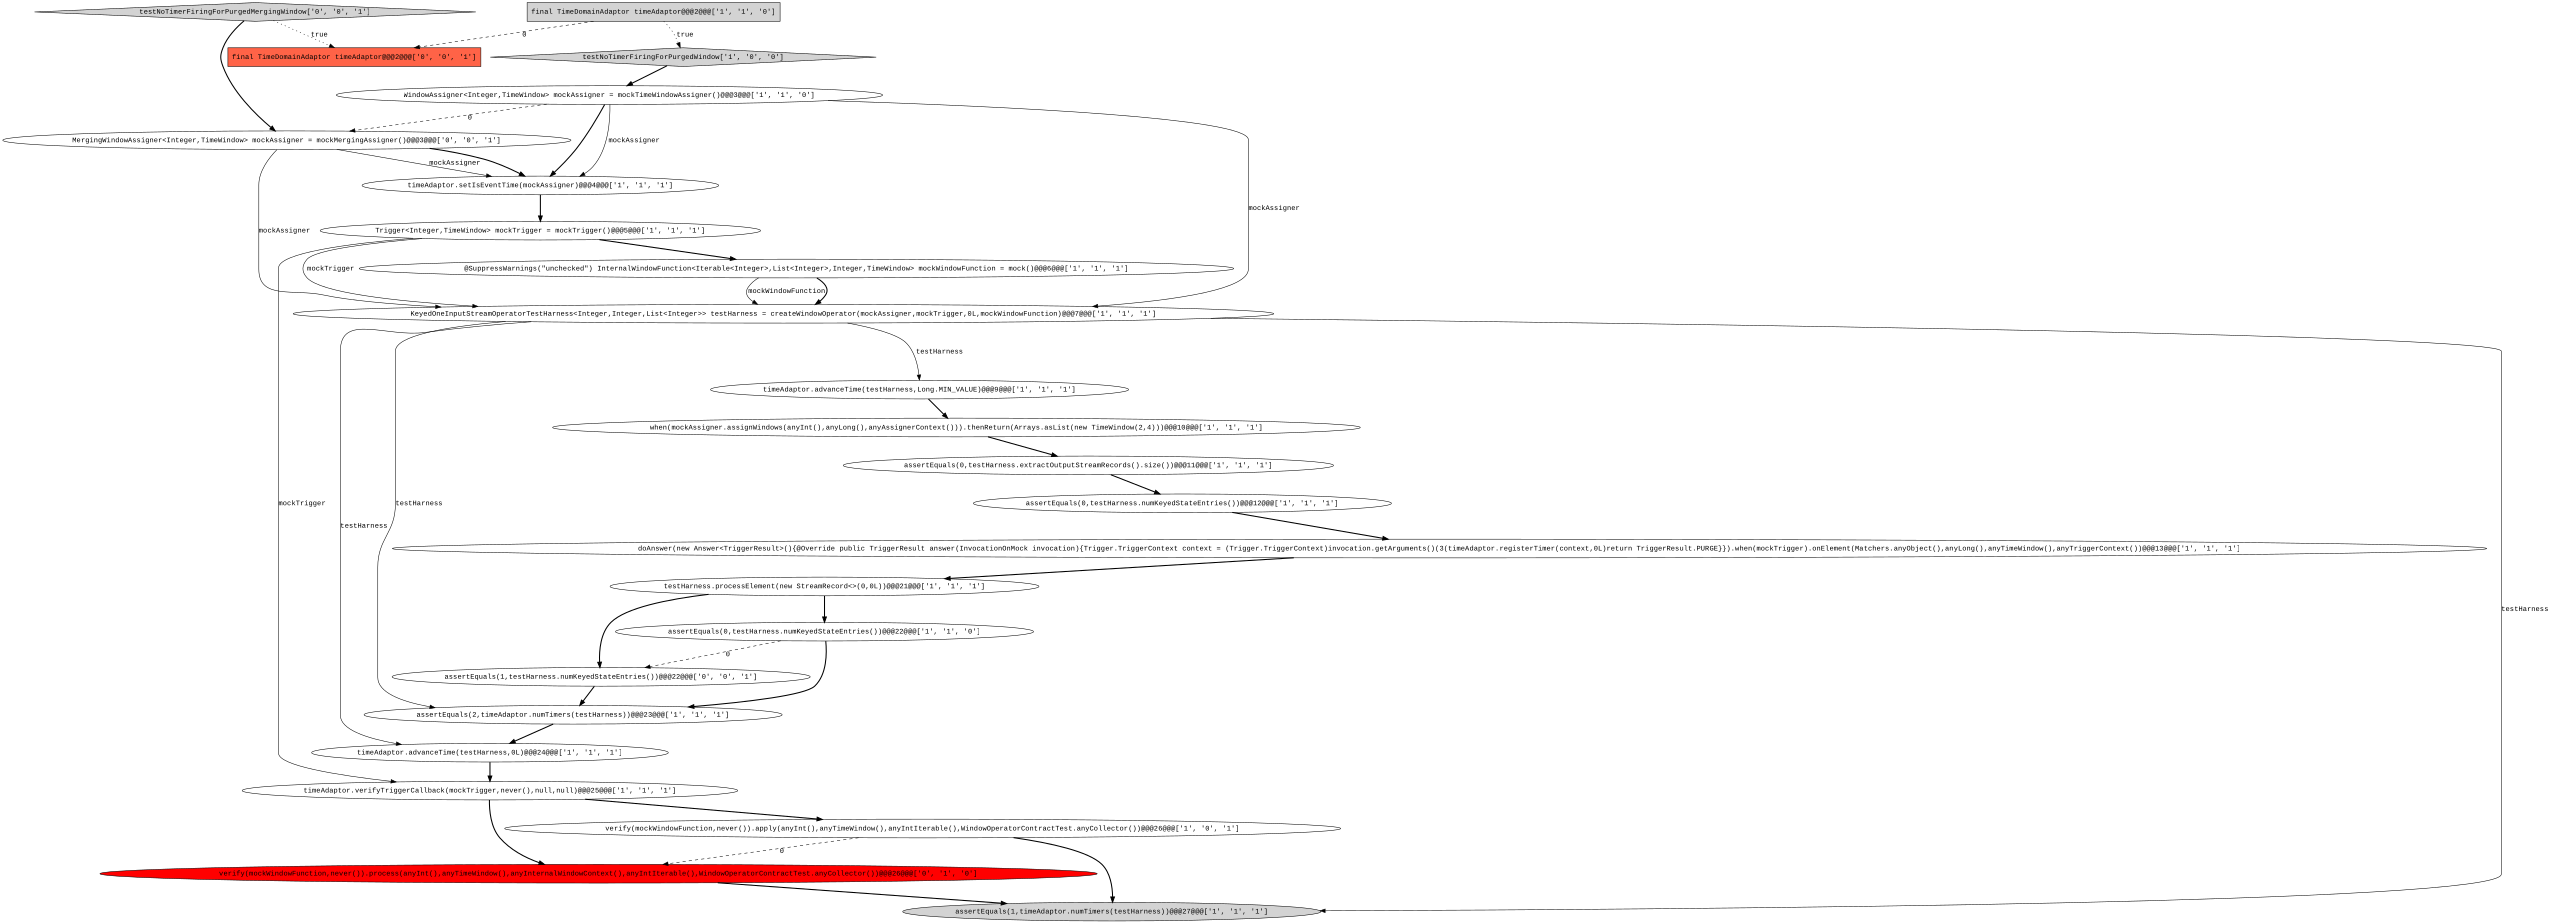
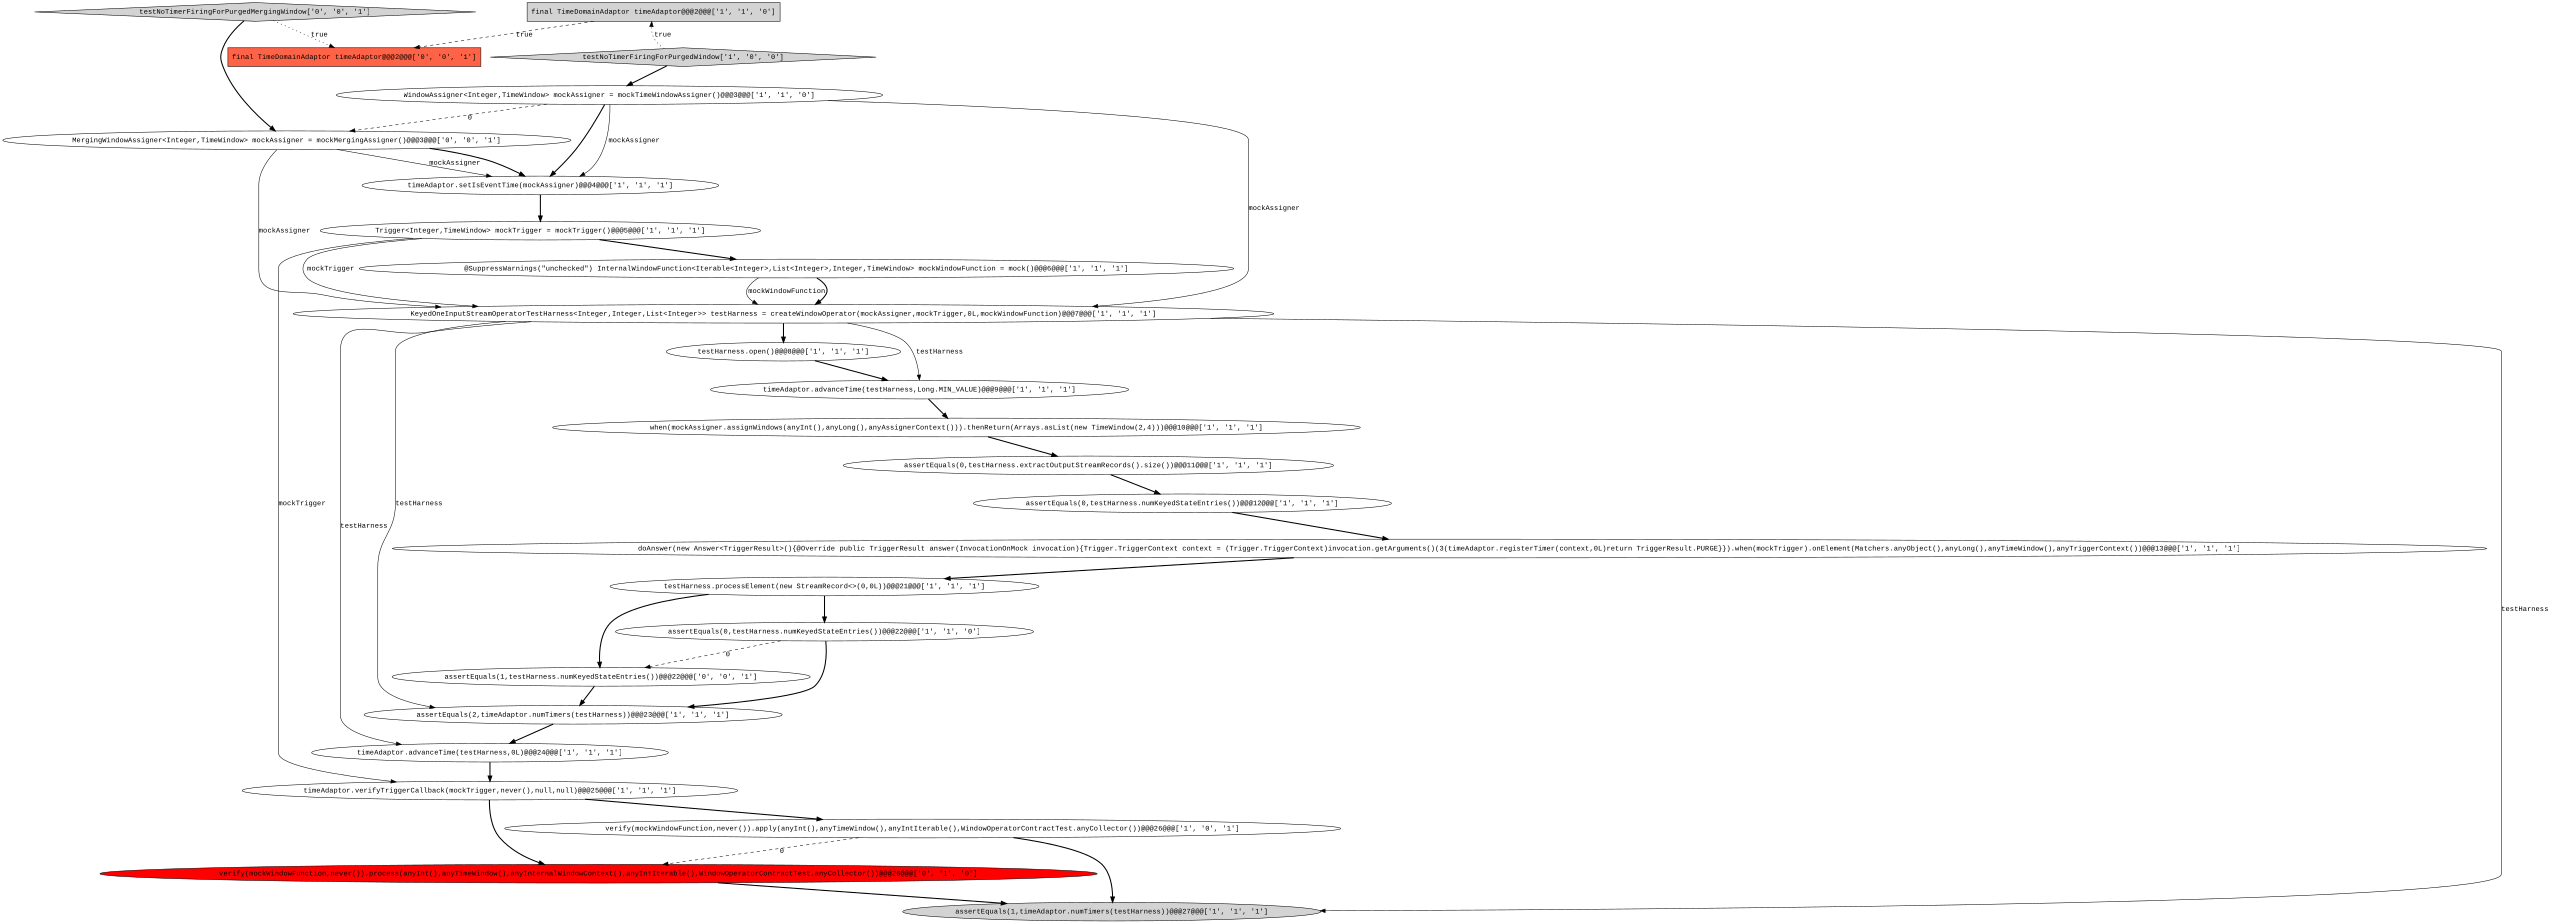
edge "final TimeDomainAdaptor timeAdaptor@@@2@@@['1', '1', '0']" -> "testNoTimerFiringForPurgedWindow['1', '0', '0']": reversed
edge "final TimeDomainAdaptor timeAdaptor@@@2@@@['1', '1', '0']" -> "final TimeDomainAdaptor timeAdaptor@@@2@@@['0', '0', '1']": label "0" -> "true"
node "testHarness.open()@@@8@@@['1', '1', '1']": added
